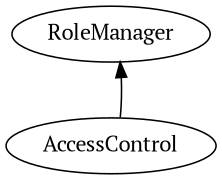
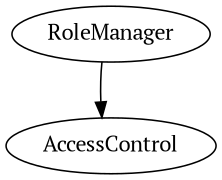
edge "AccessControl" -> "RoleManager": reversed
